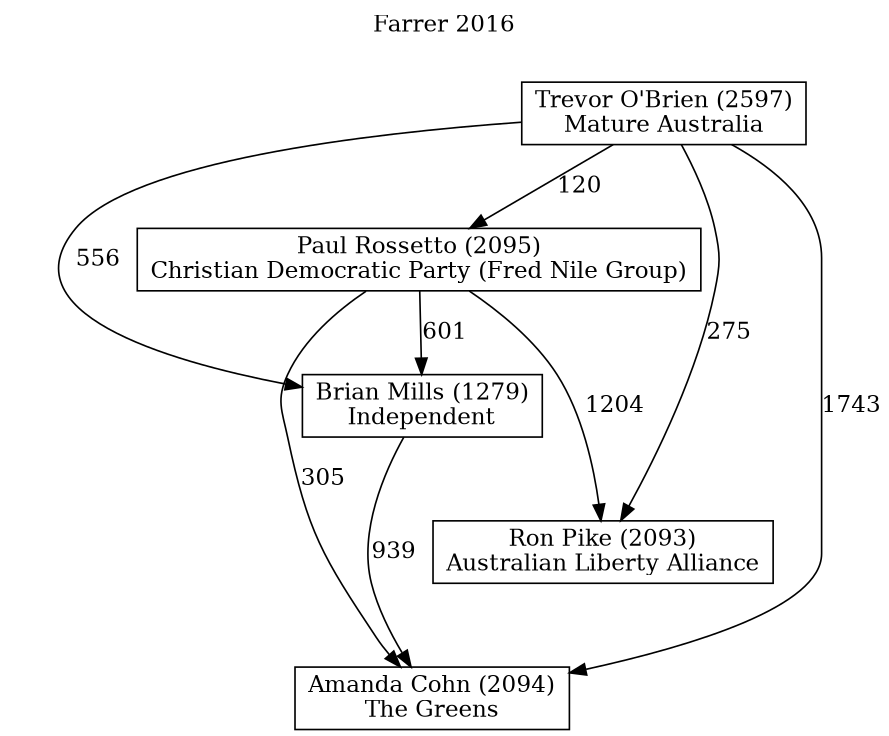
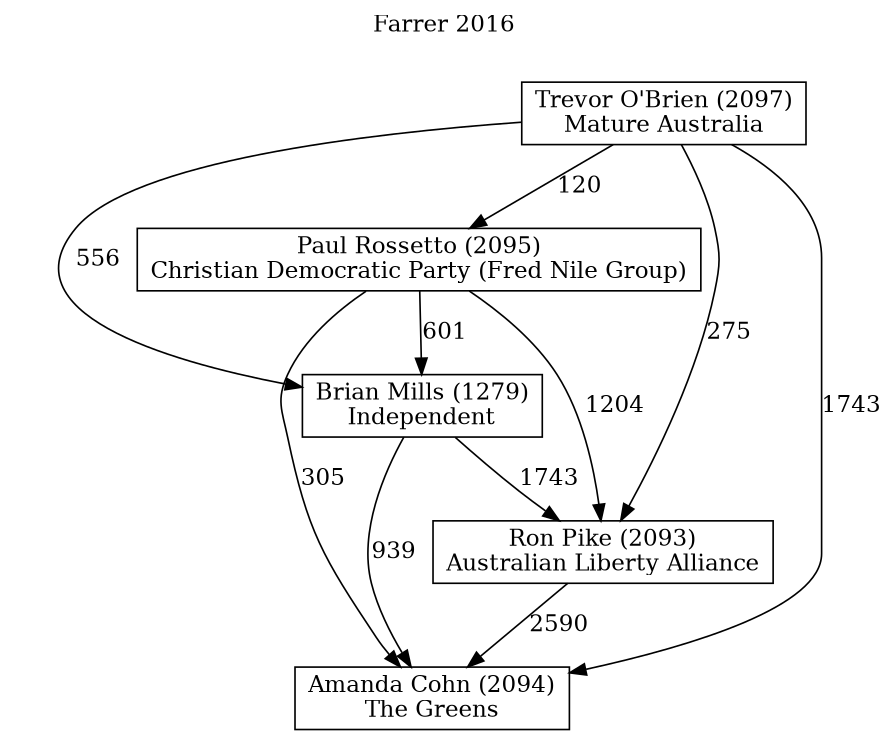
node "Trevor O'Brien (2597) Mature Australia": label "Trevor O'Brien (2597) Mature Australia" -> "Trevor O'Brien (2097) Mature Australia"
edge "Brian Mills (1279) Independent" -> "Ron Pike (2093) Australian Liberty Alliance": added, label "1743"
edge "Ron Pike (2093) Australian Liberty Alliance" -> "Amanda Cohn (2094) The Greens": added, label "2590"
